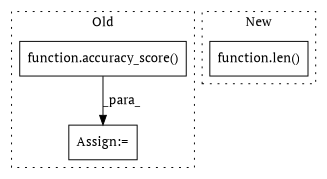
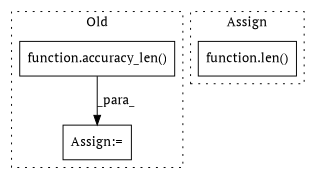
cluster "New": label "New" -> "Assign"
node "function.accuracy_score()": label "function.accuracy_score()" -> "function.accuracy_len()"
